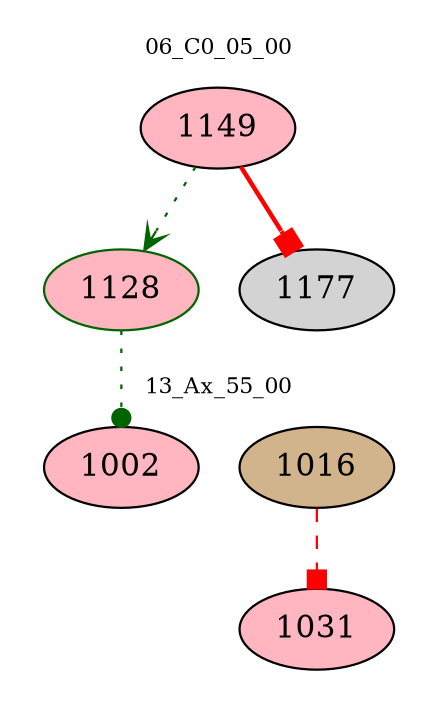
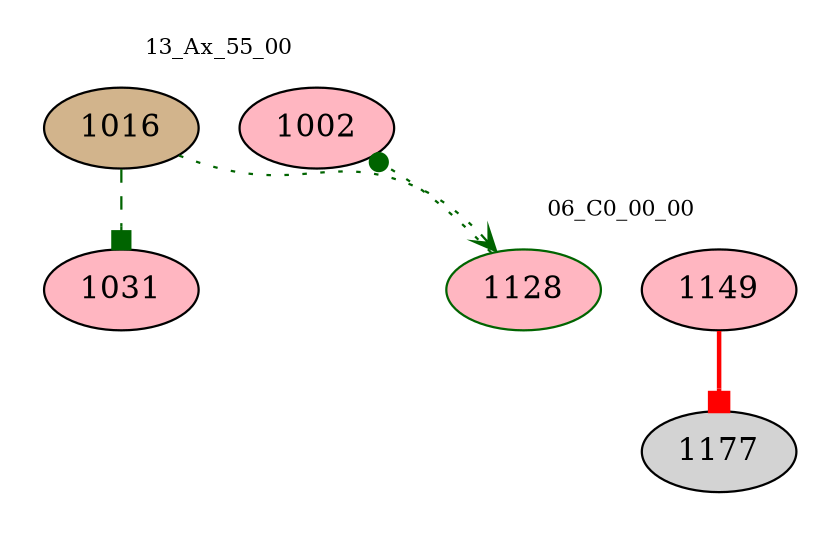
cluster "06_C0_05_00": label "06_C0_05_00" -> "06_C0_00_00"
edge "1149" -> "1128": now "1016" -> "1128"
edge "1016" -> "1031": color red -> darkgreen
